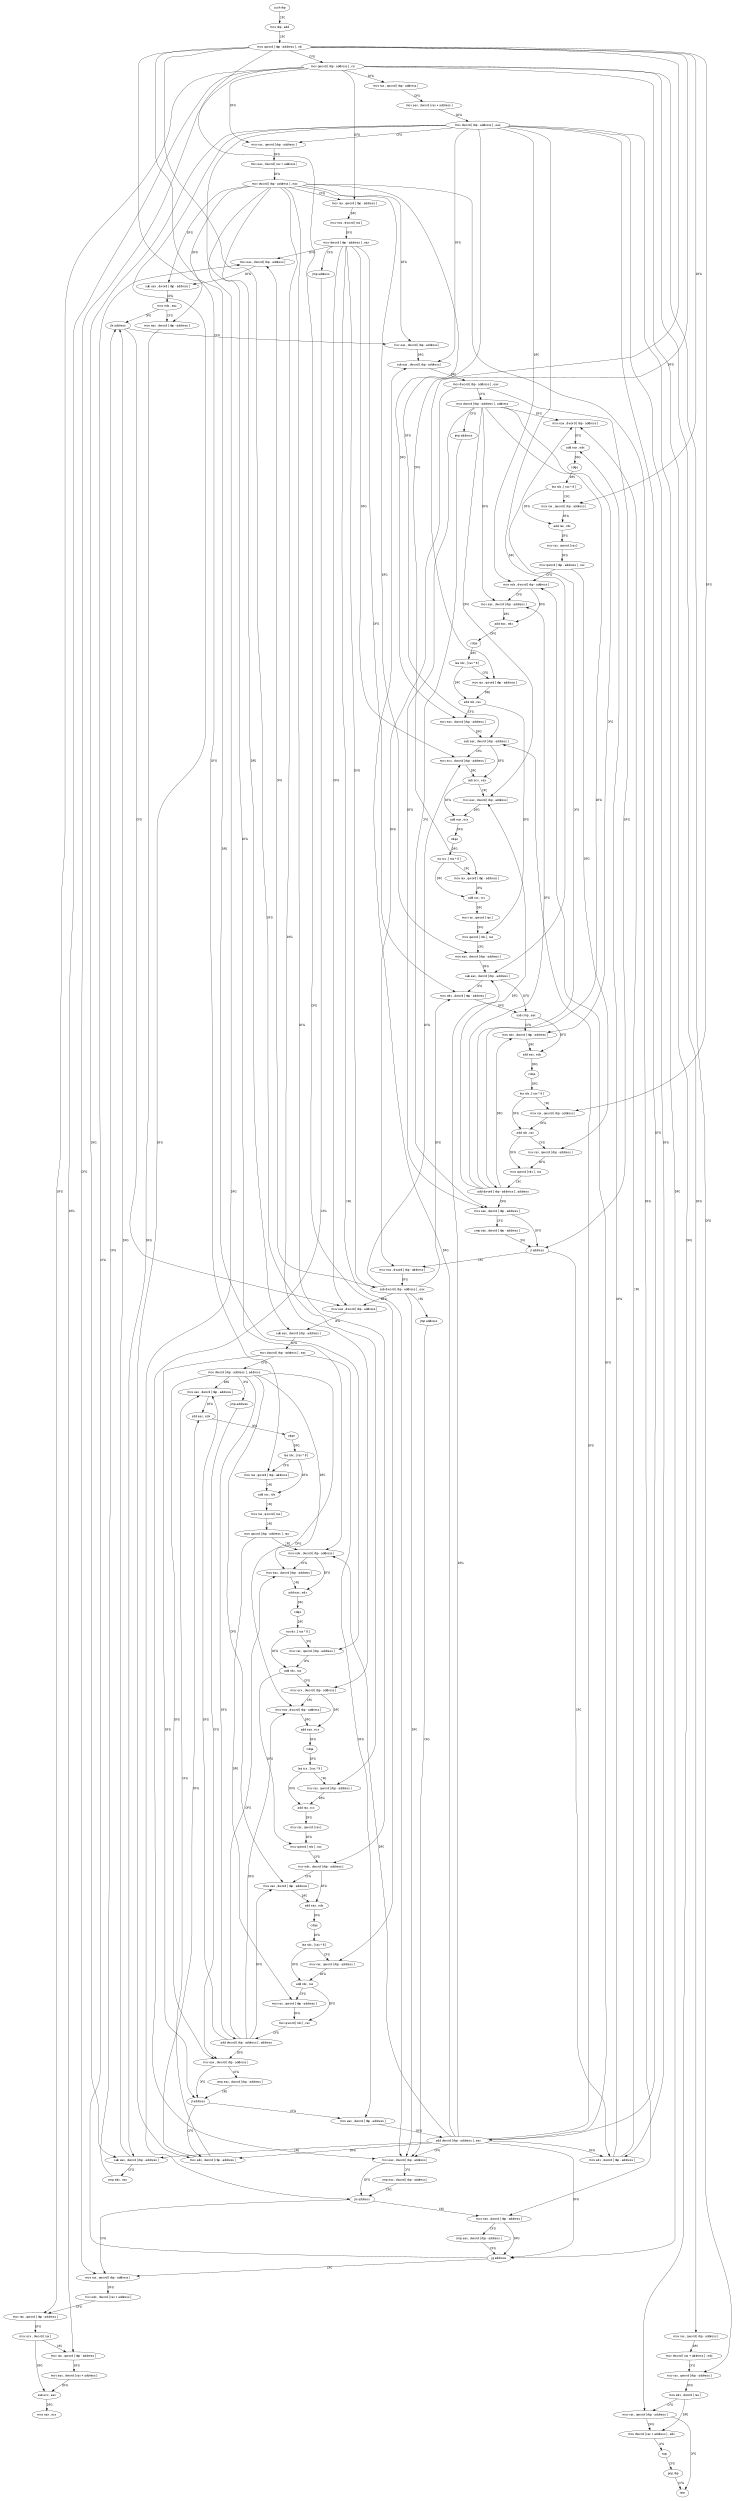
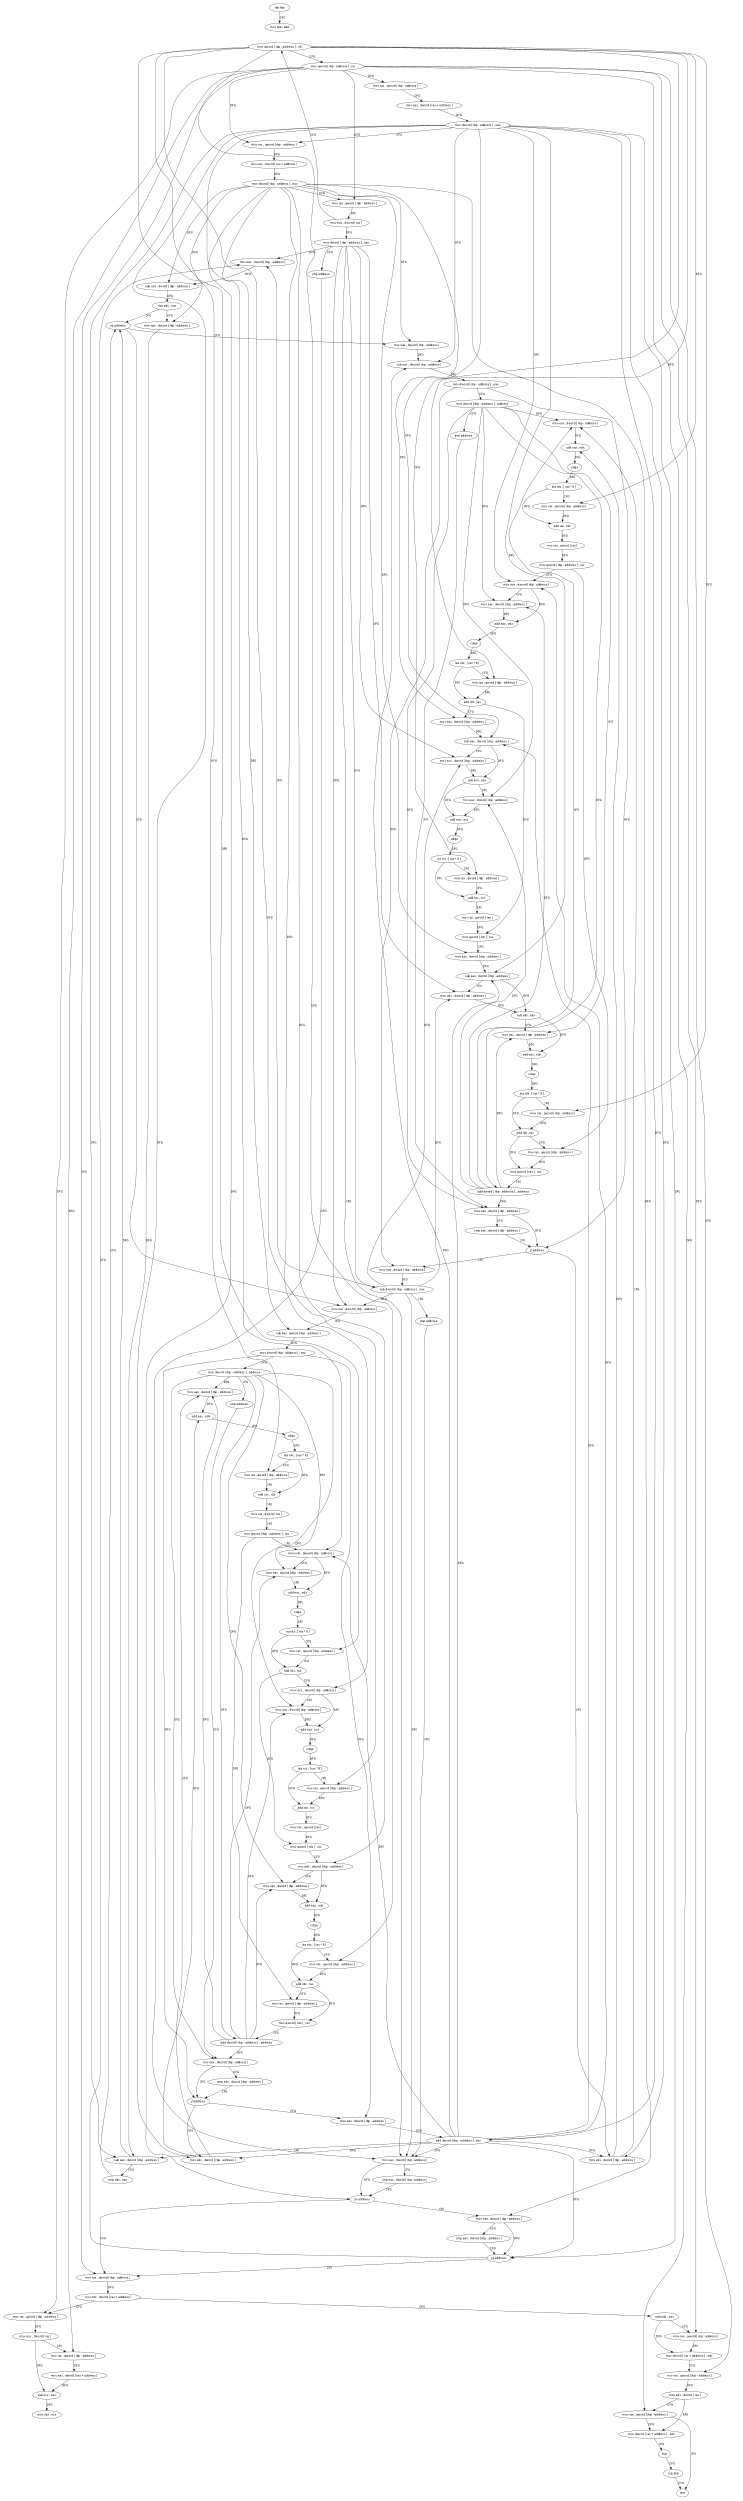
node "push rbp": label "push rbp" -> "rbp rbp"
edge "mov rbp , add" -> "mov qword [ rbp - address ] , rdi": now "mov eax , dword [ rax ]" -> "mov qword [ rbp - address ] , rdi"
node "mov edx , eax": label "mov edx , eax" -> "nop edx , eax"
node "sub cmp , eax": label "sub cmp , eax" -> "sub edx , eax"
node "add edx , eax": added
node "pop rbp": label "pop rbp" -> "pop jmp"
